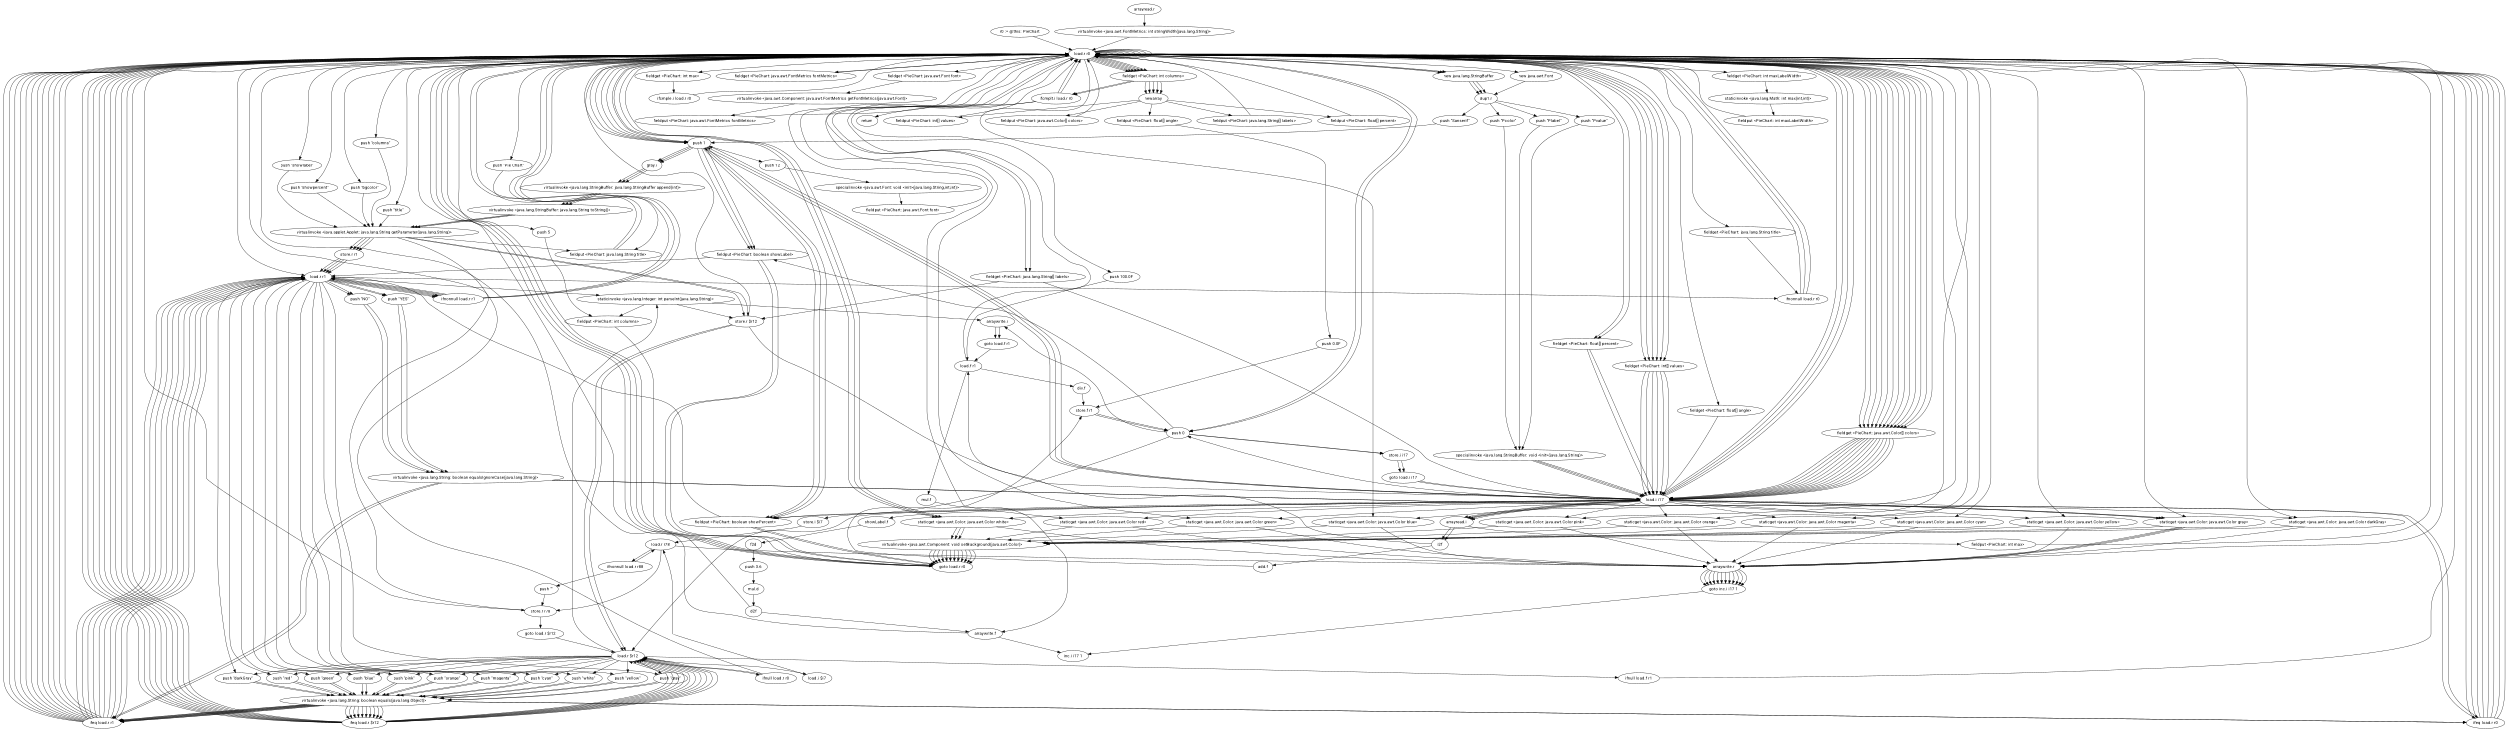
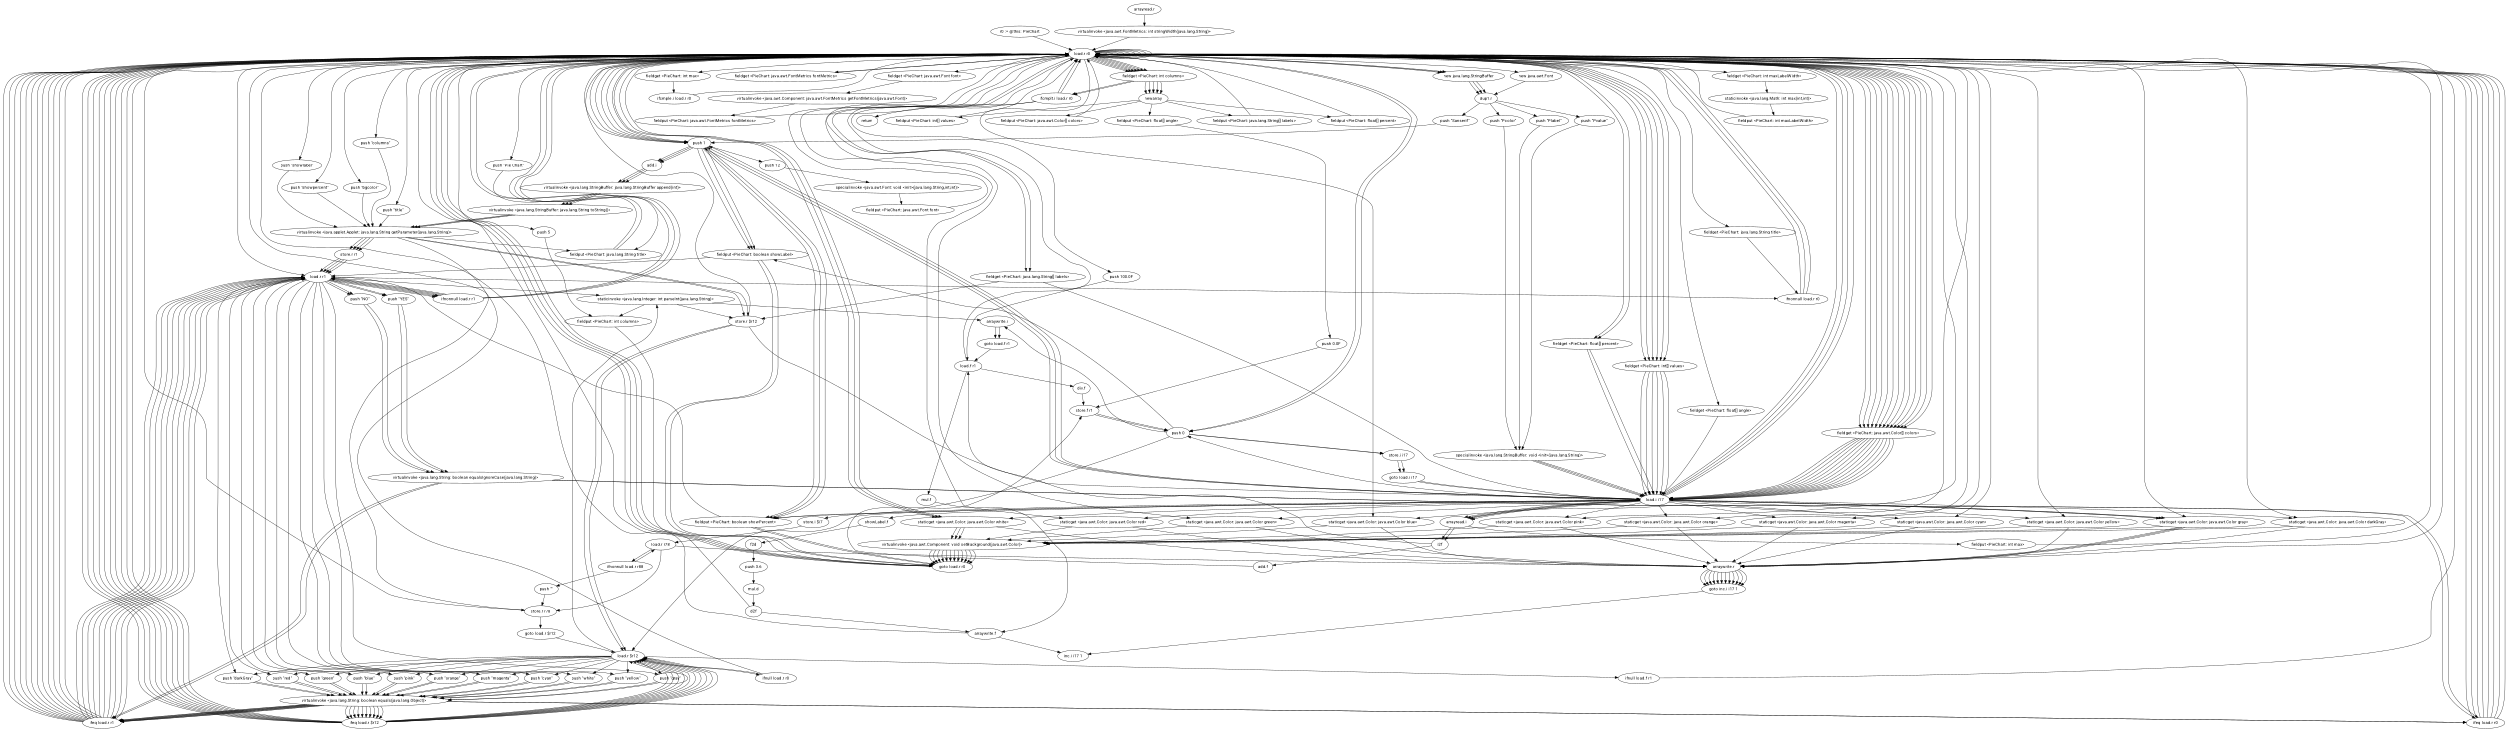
node "gray.i": label "gray.i" -> "add.i"
node "load.i $i7": removed
